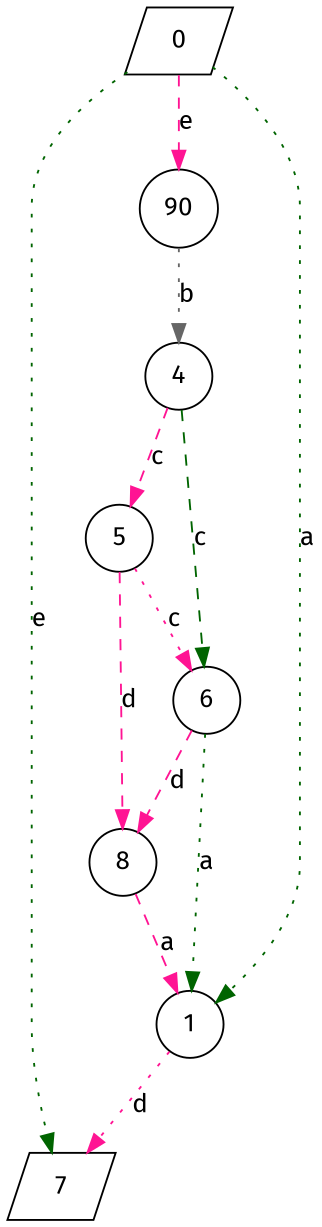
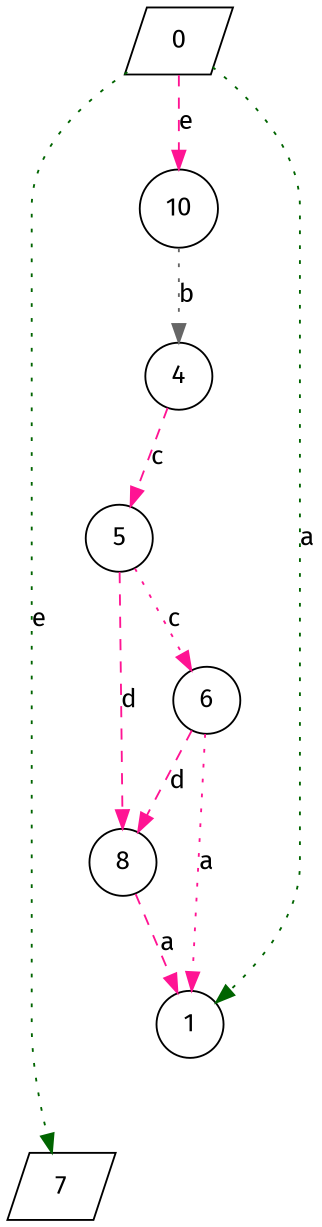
node "90": label "90" -> "10"
edge "4" -> "6": removed, label "c"
edge "6" -> "1": color darkgreen -> deeppink
edge "1" -> "7": removed, label "d"
